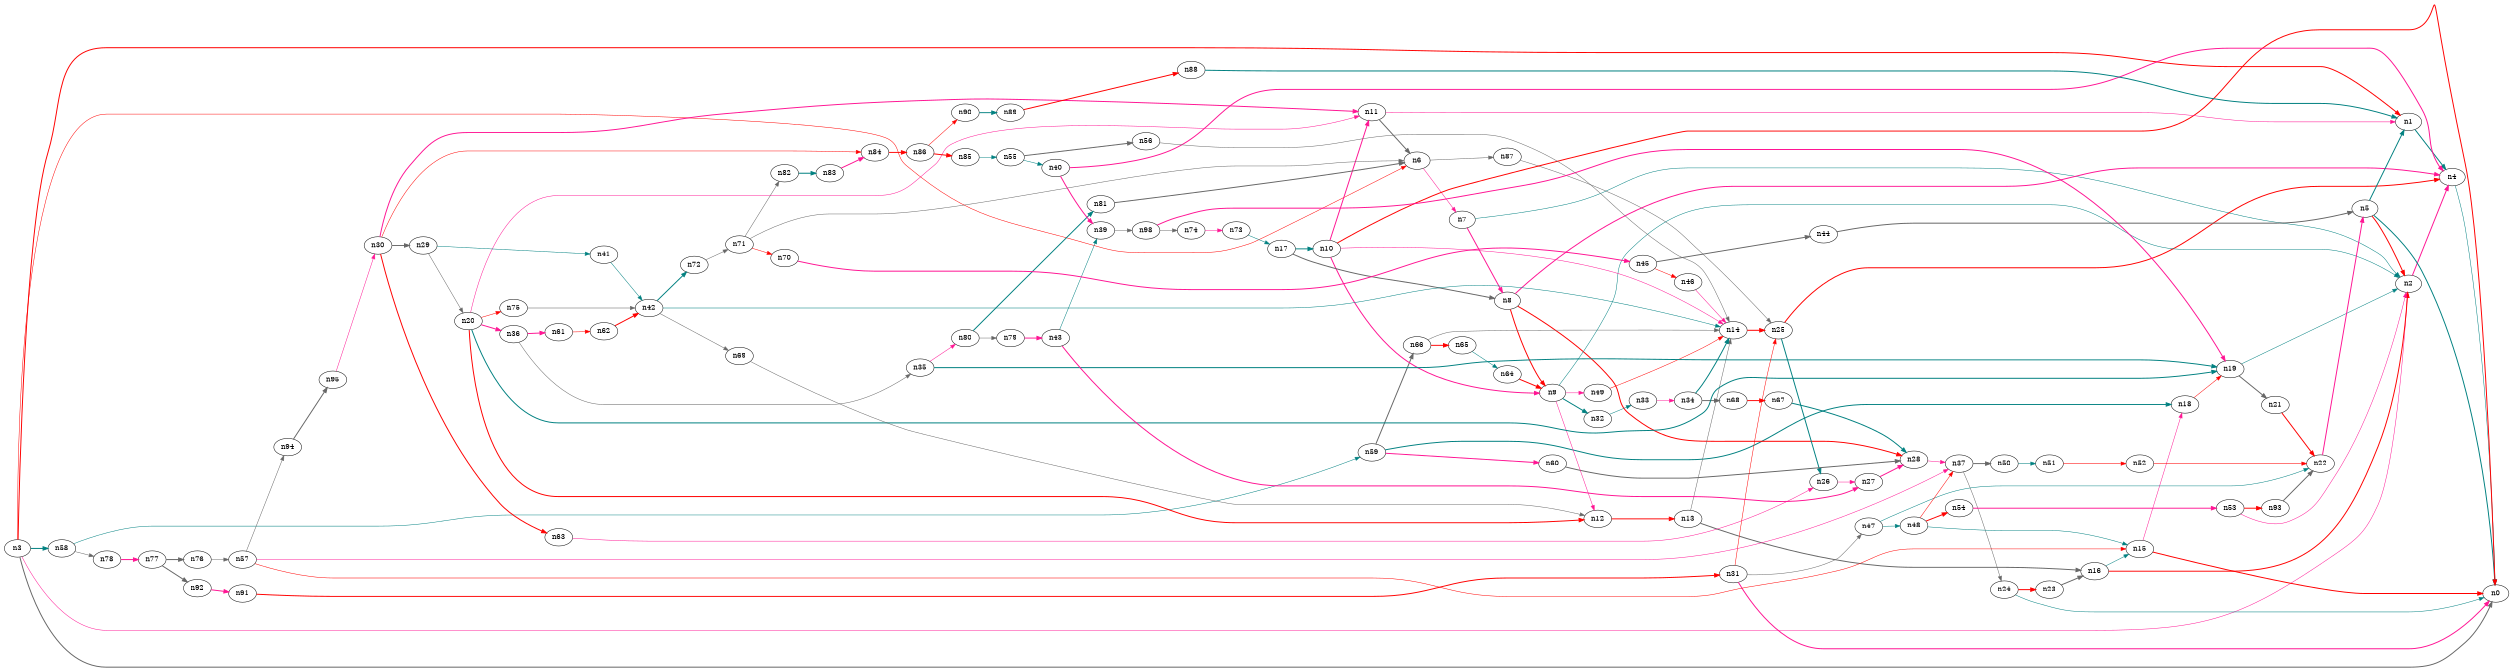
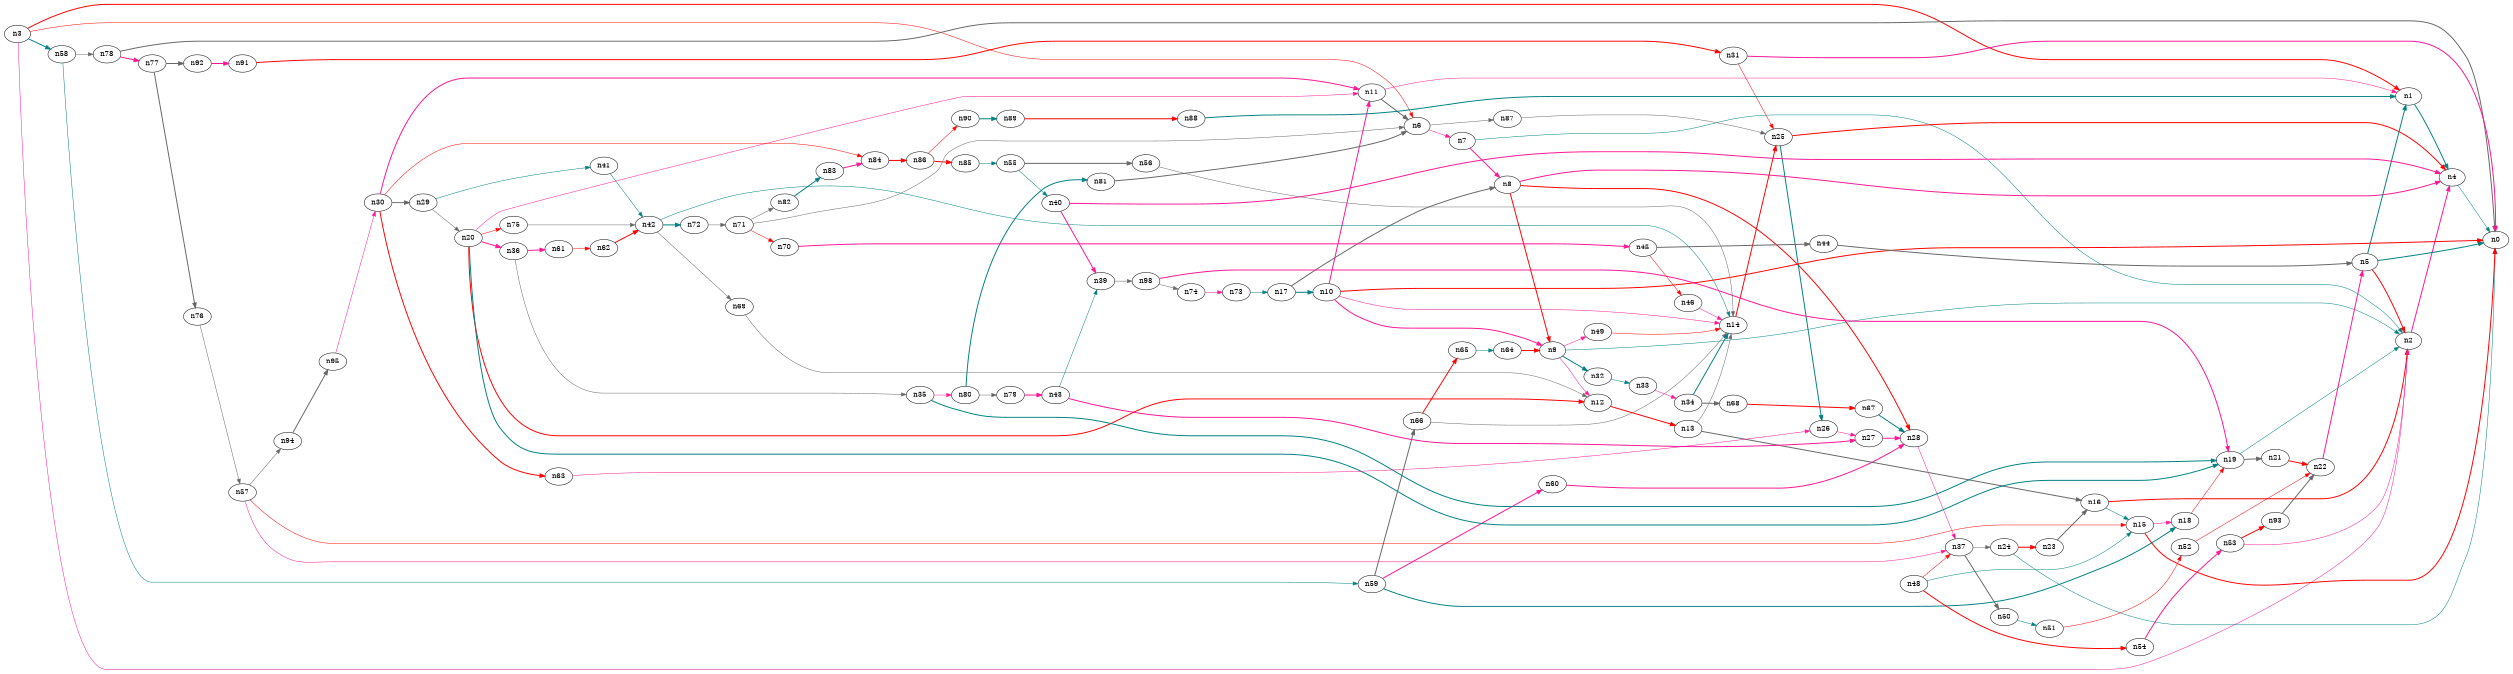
edge "n60" -> "n28": color gray40 -> deeppink
node "n47": removed
edge "n3" -> "n0": now "n78" -> "n0"
